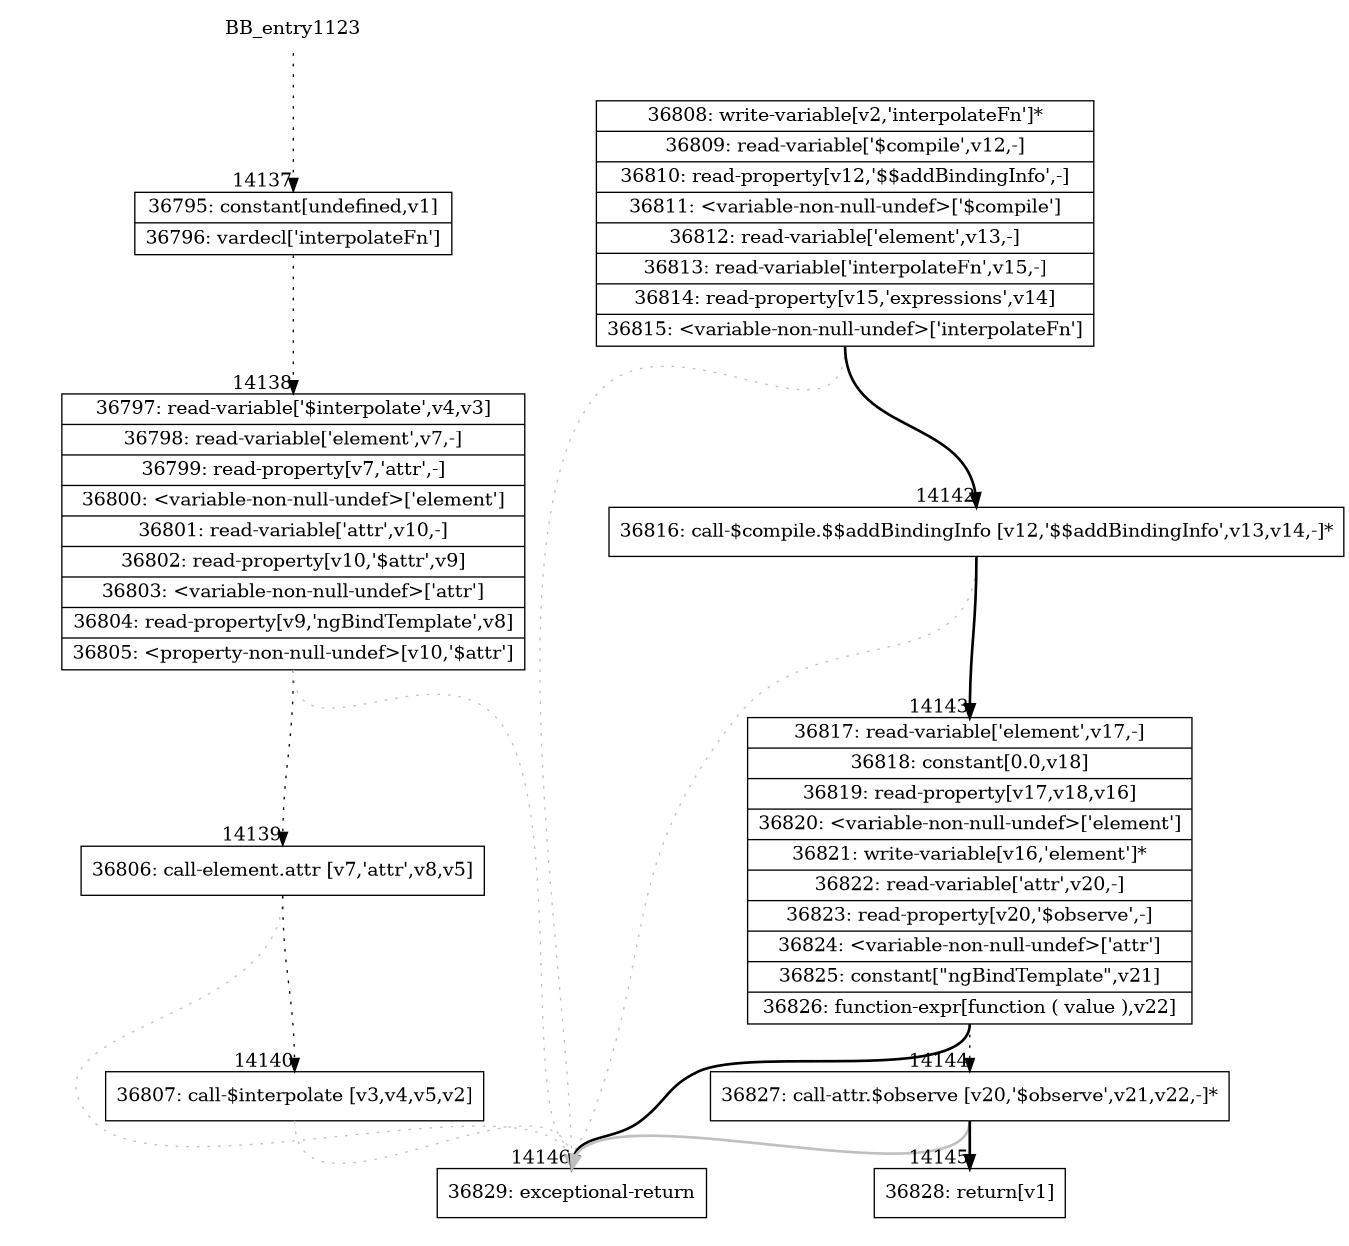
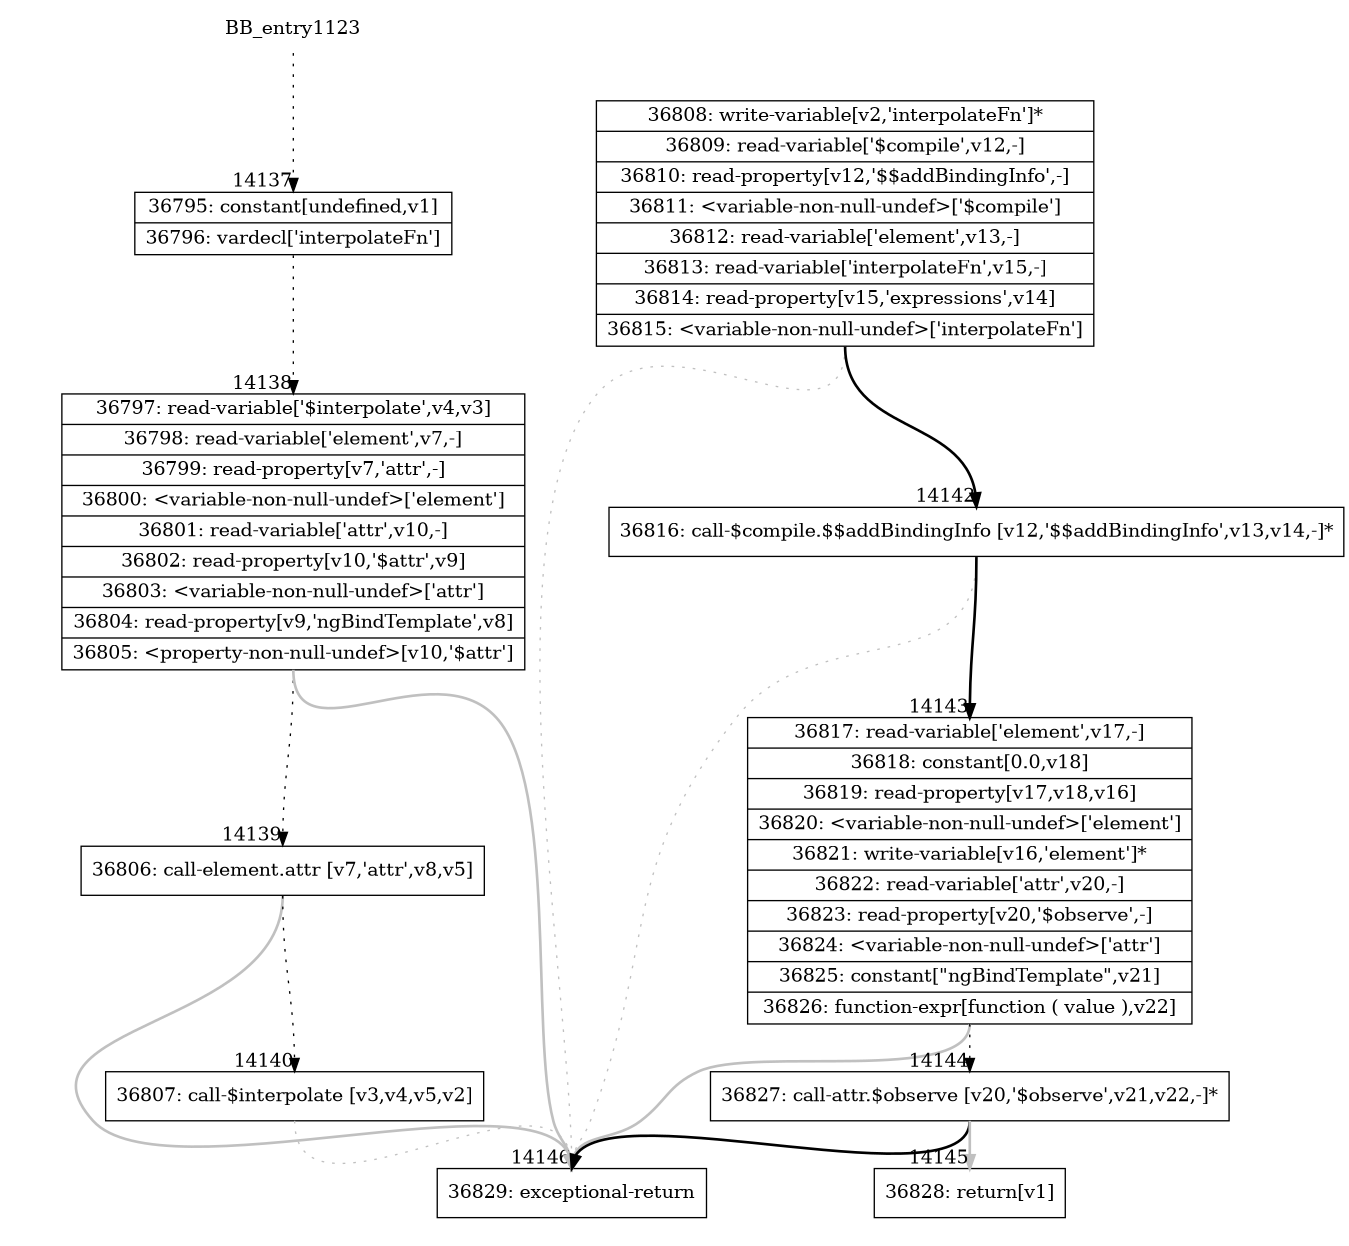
edge "36797: read-variable['$interpolate',v4,v3]" -> "36829: exceptional-return": style dotted -> bold
edge "36817: read-variable['element',v17,-]" -> "36829: exceptional-return": color black -> gray
edge "36827: call-attr.$observe [v20,'$observe',v21,v22,-]*" -> "36828: return[v1]": color black -> gray
edge "36806: call-element.attr [v7,'attr',v8,v5]" -> "36829: exceptional-return": style dotted -> bold
edge "36827: call-attr.$observe [v20,'$observe',v21,v22,-]*" -> "36829: exceptional-return": color gray -> black
